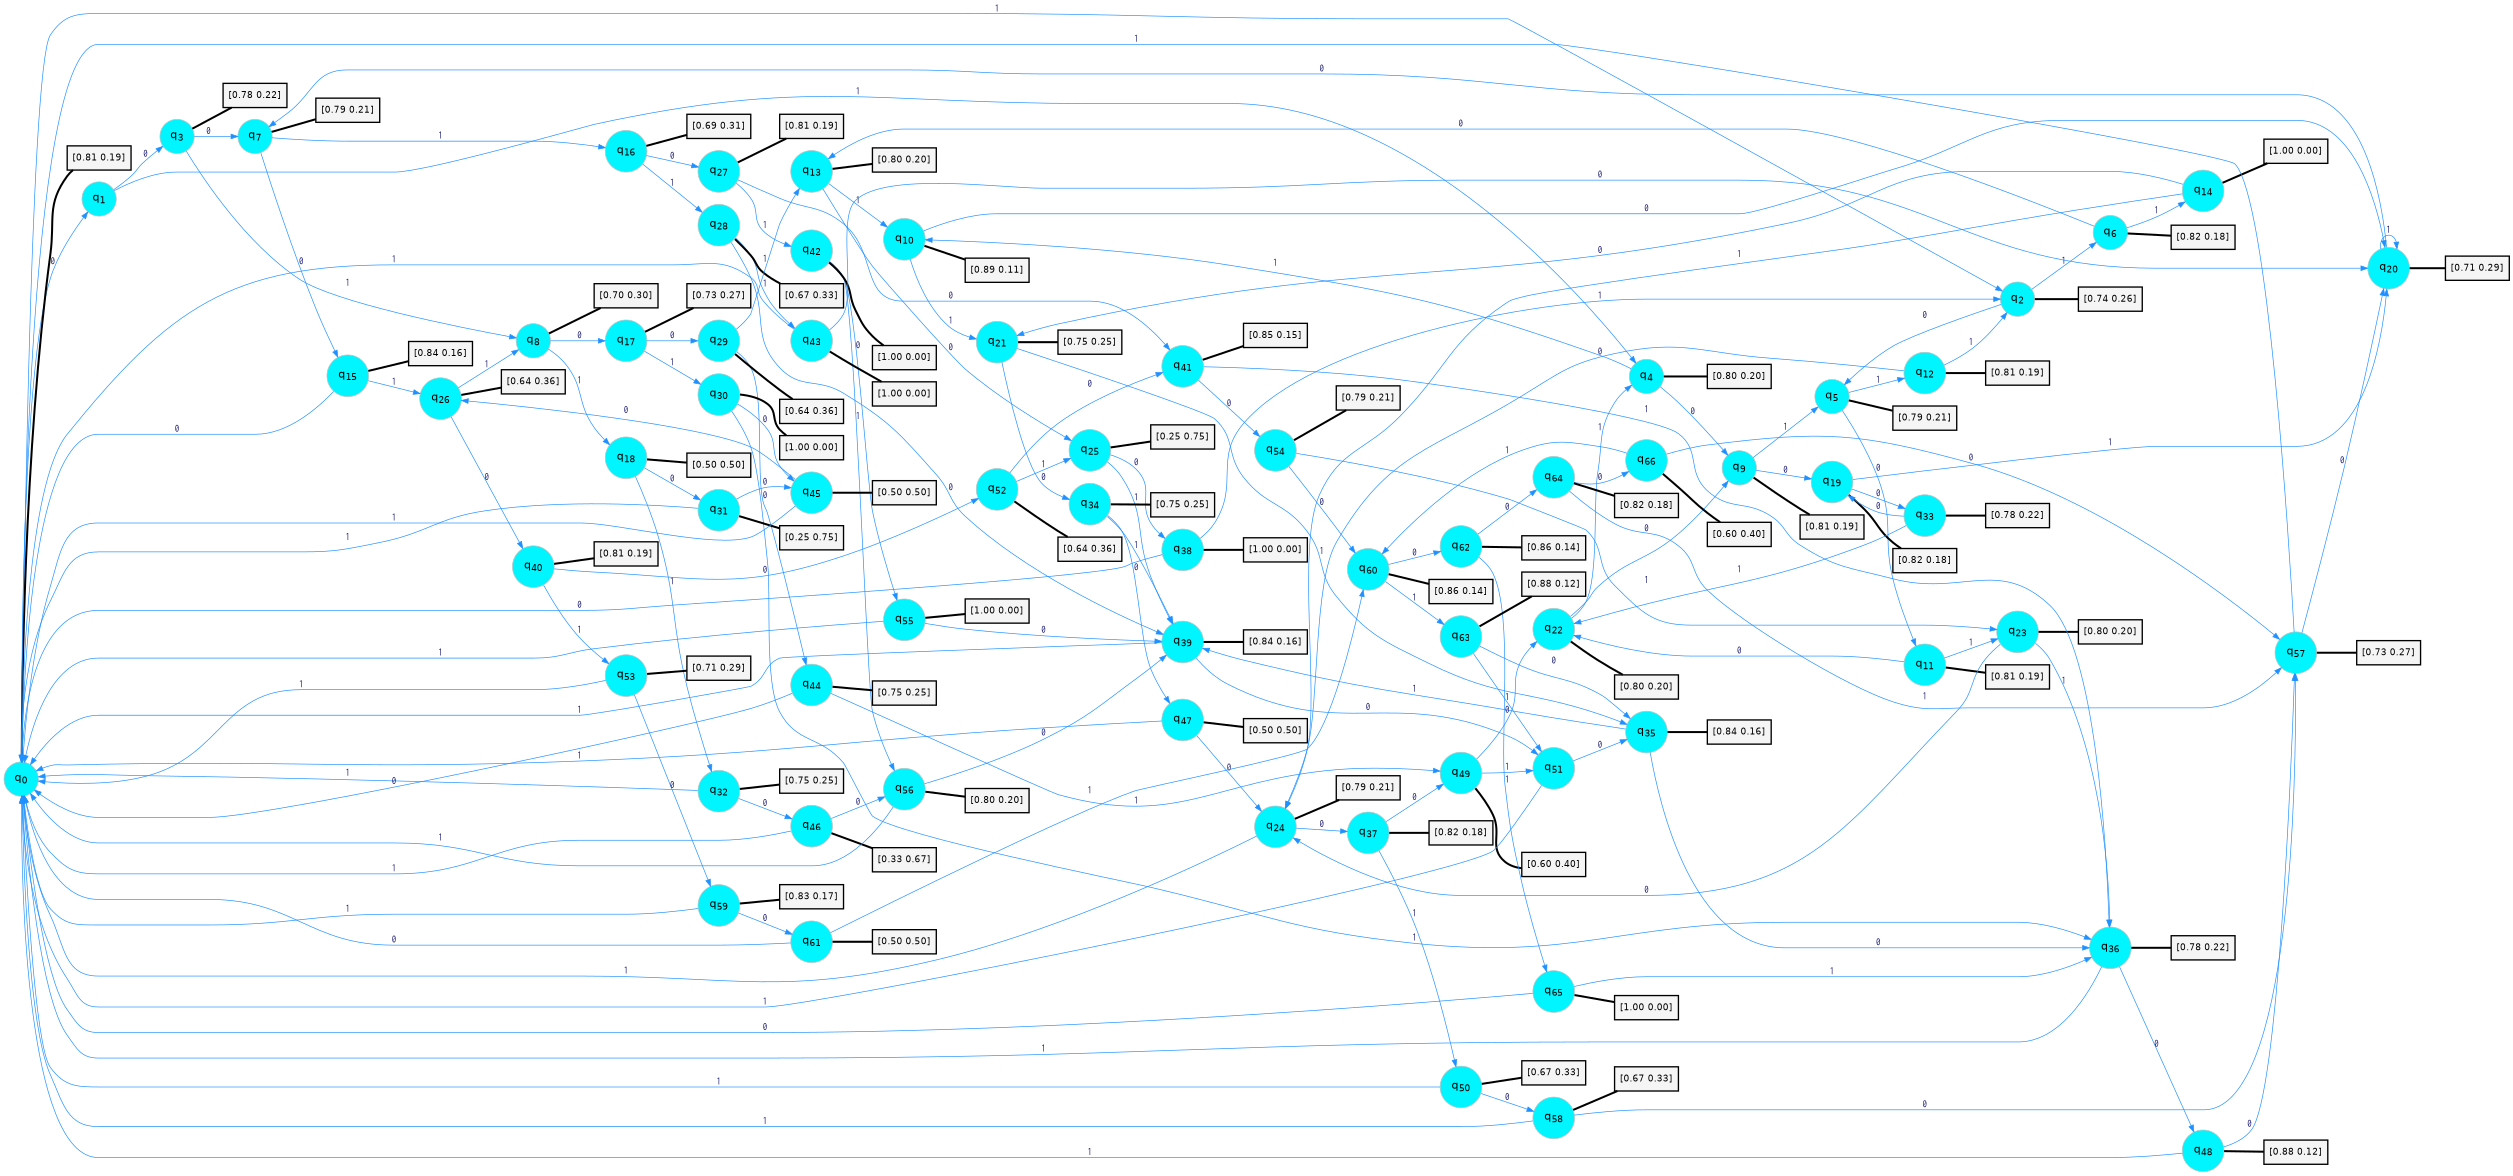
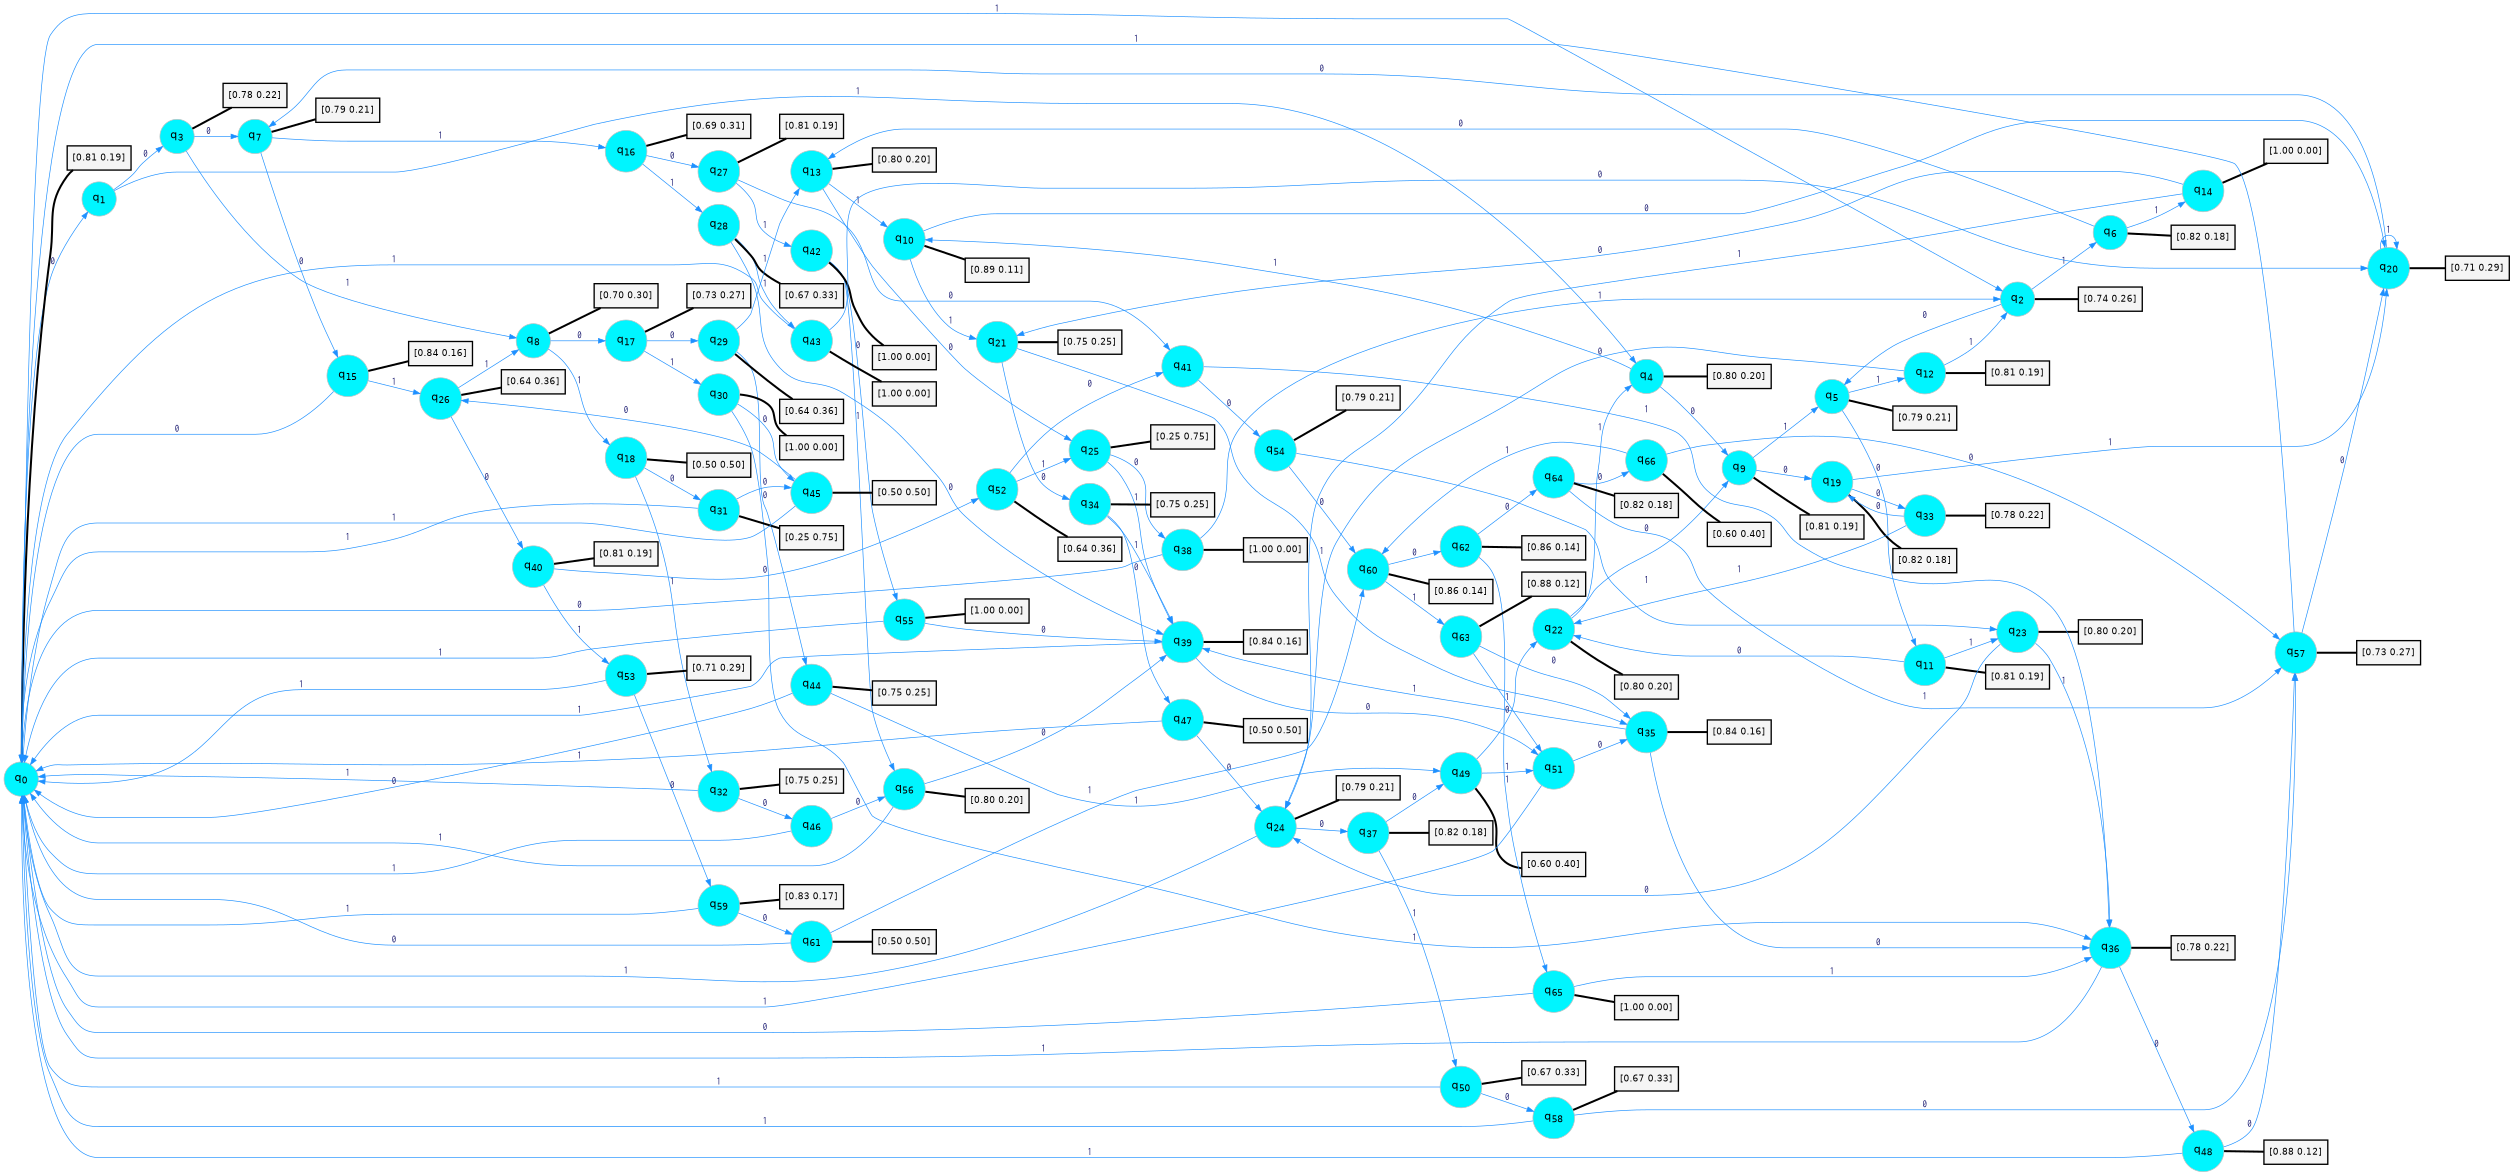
node "[0.85 0.15]": removed
node "[0.33 0.67]": removed
